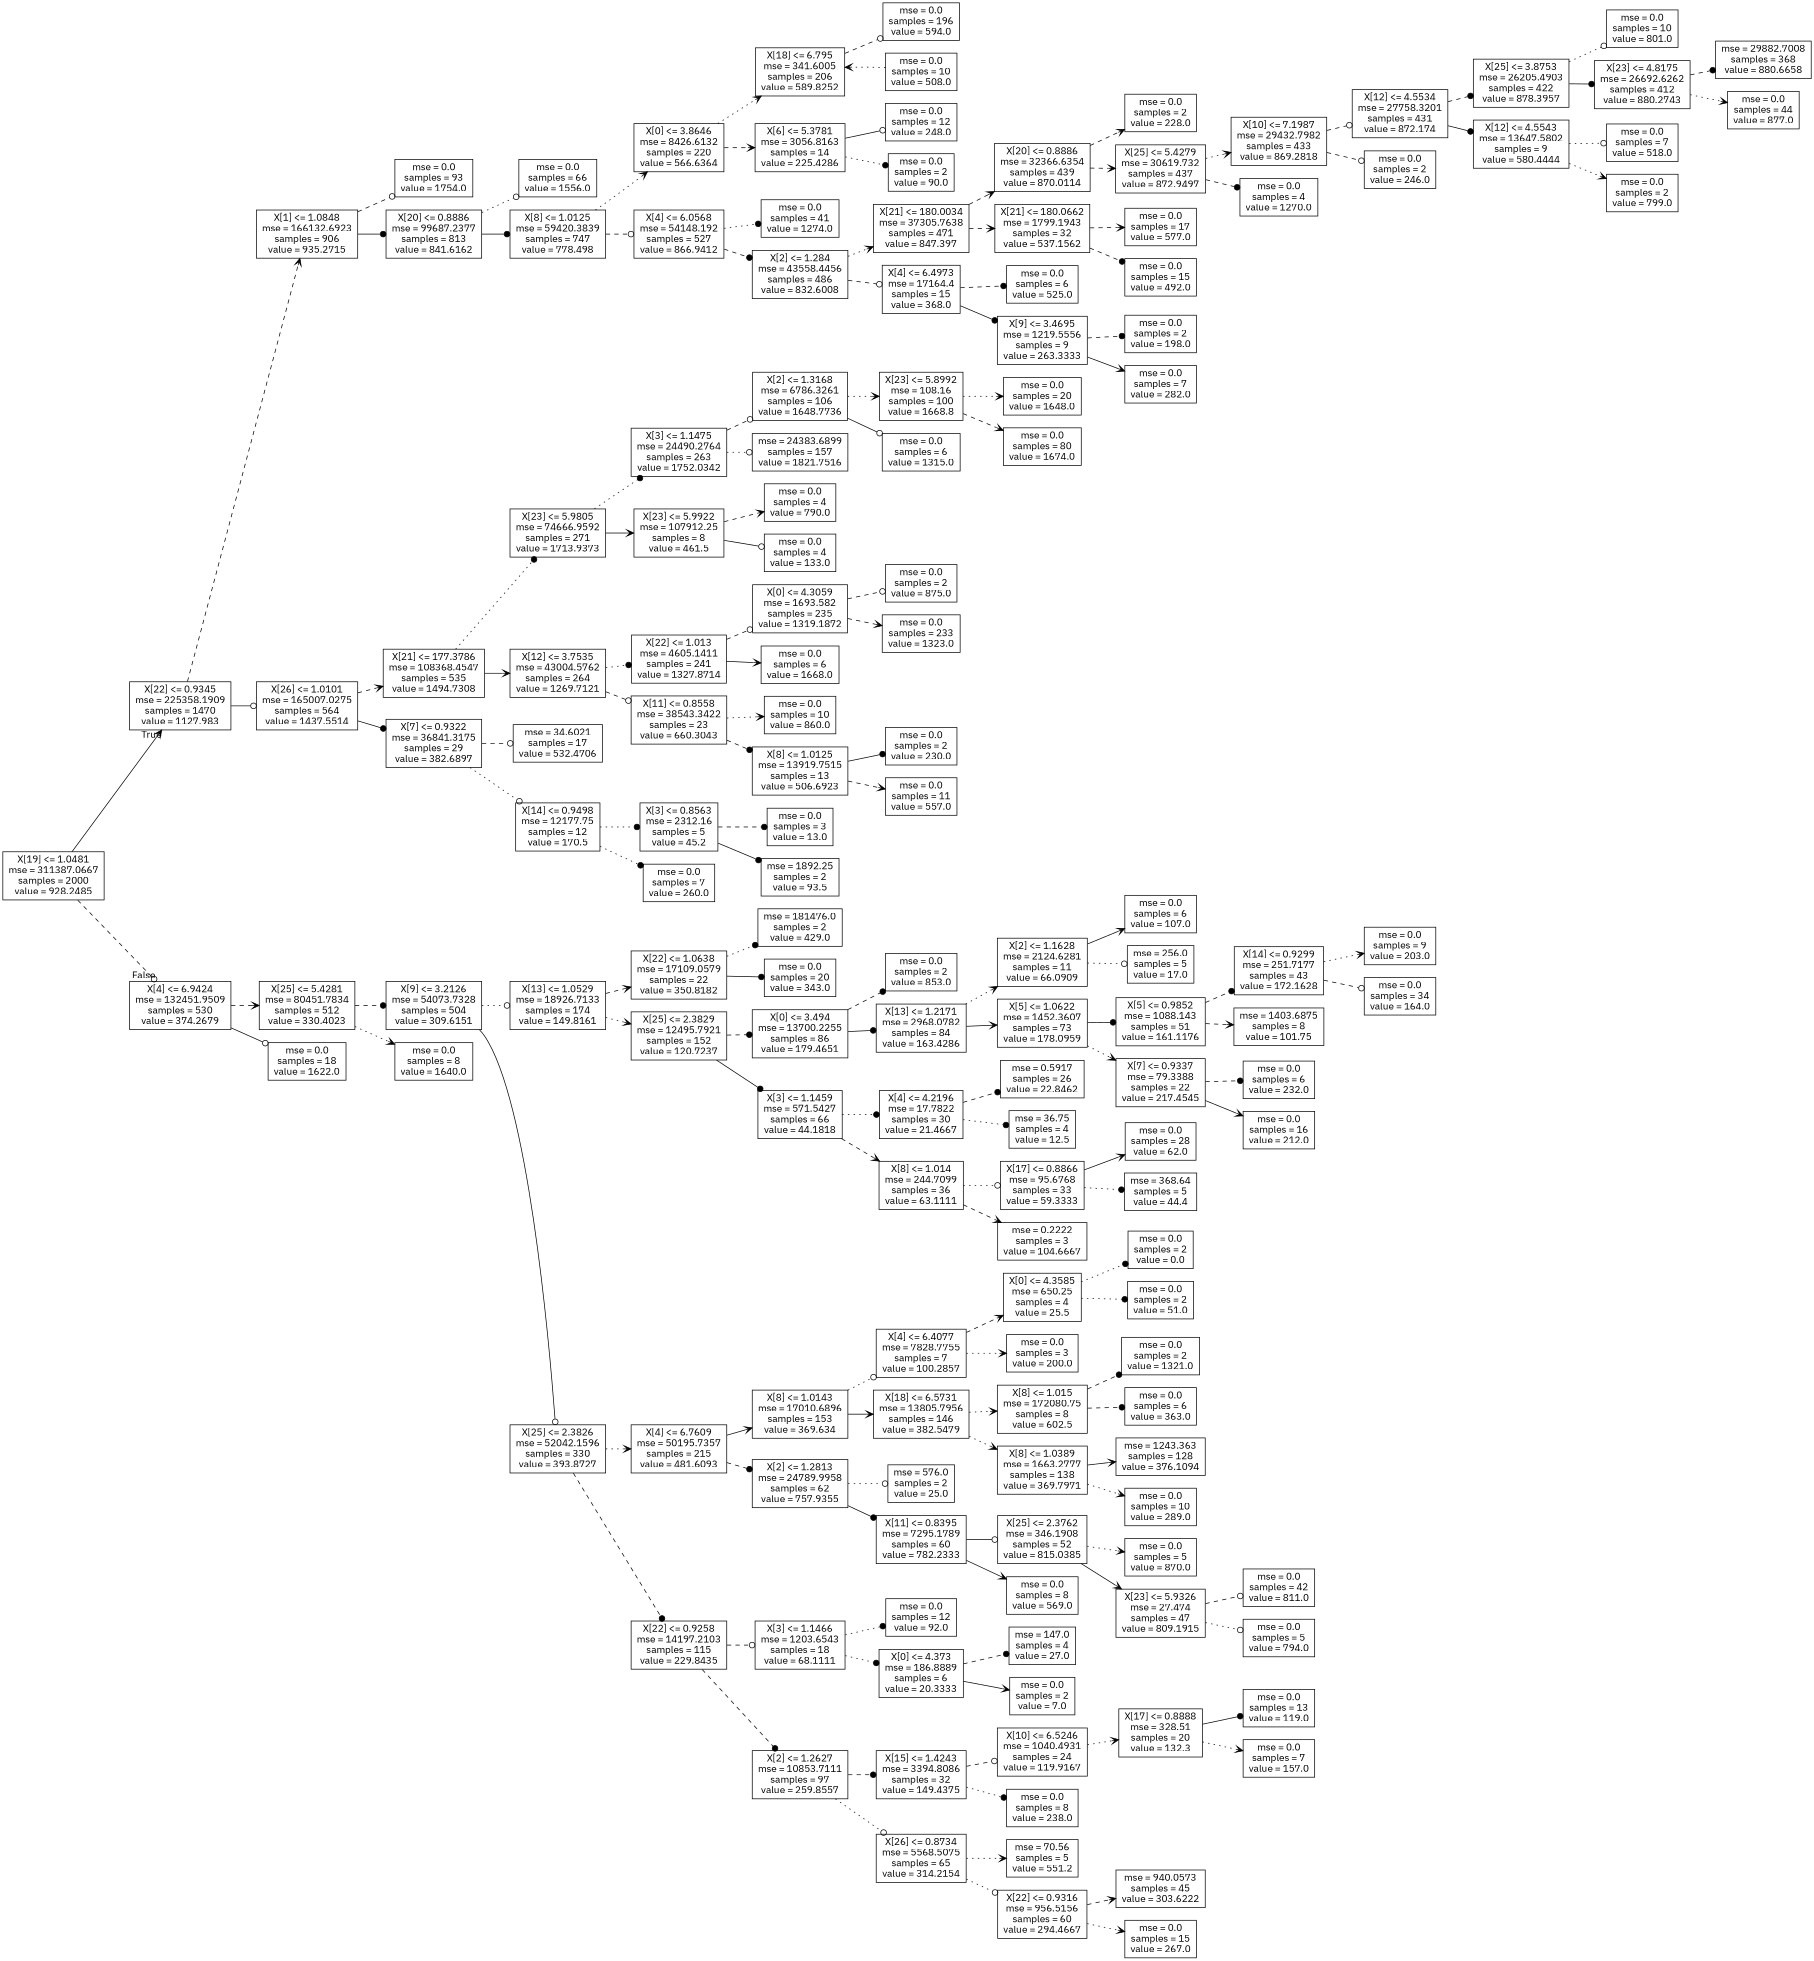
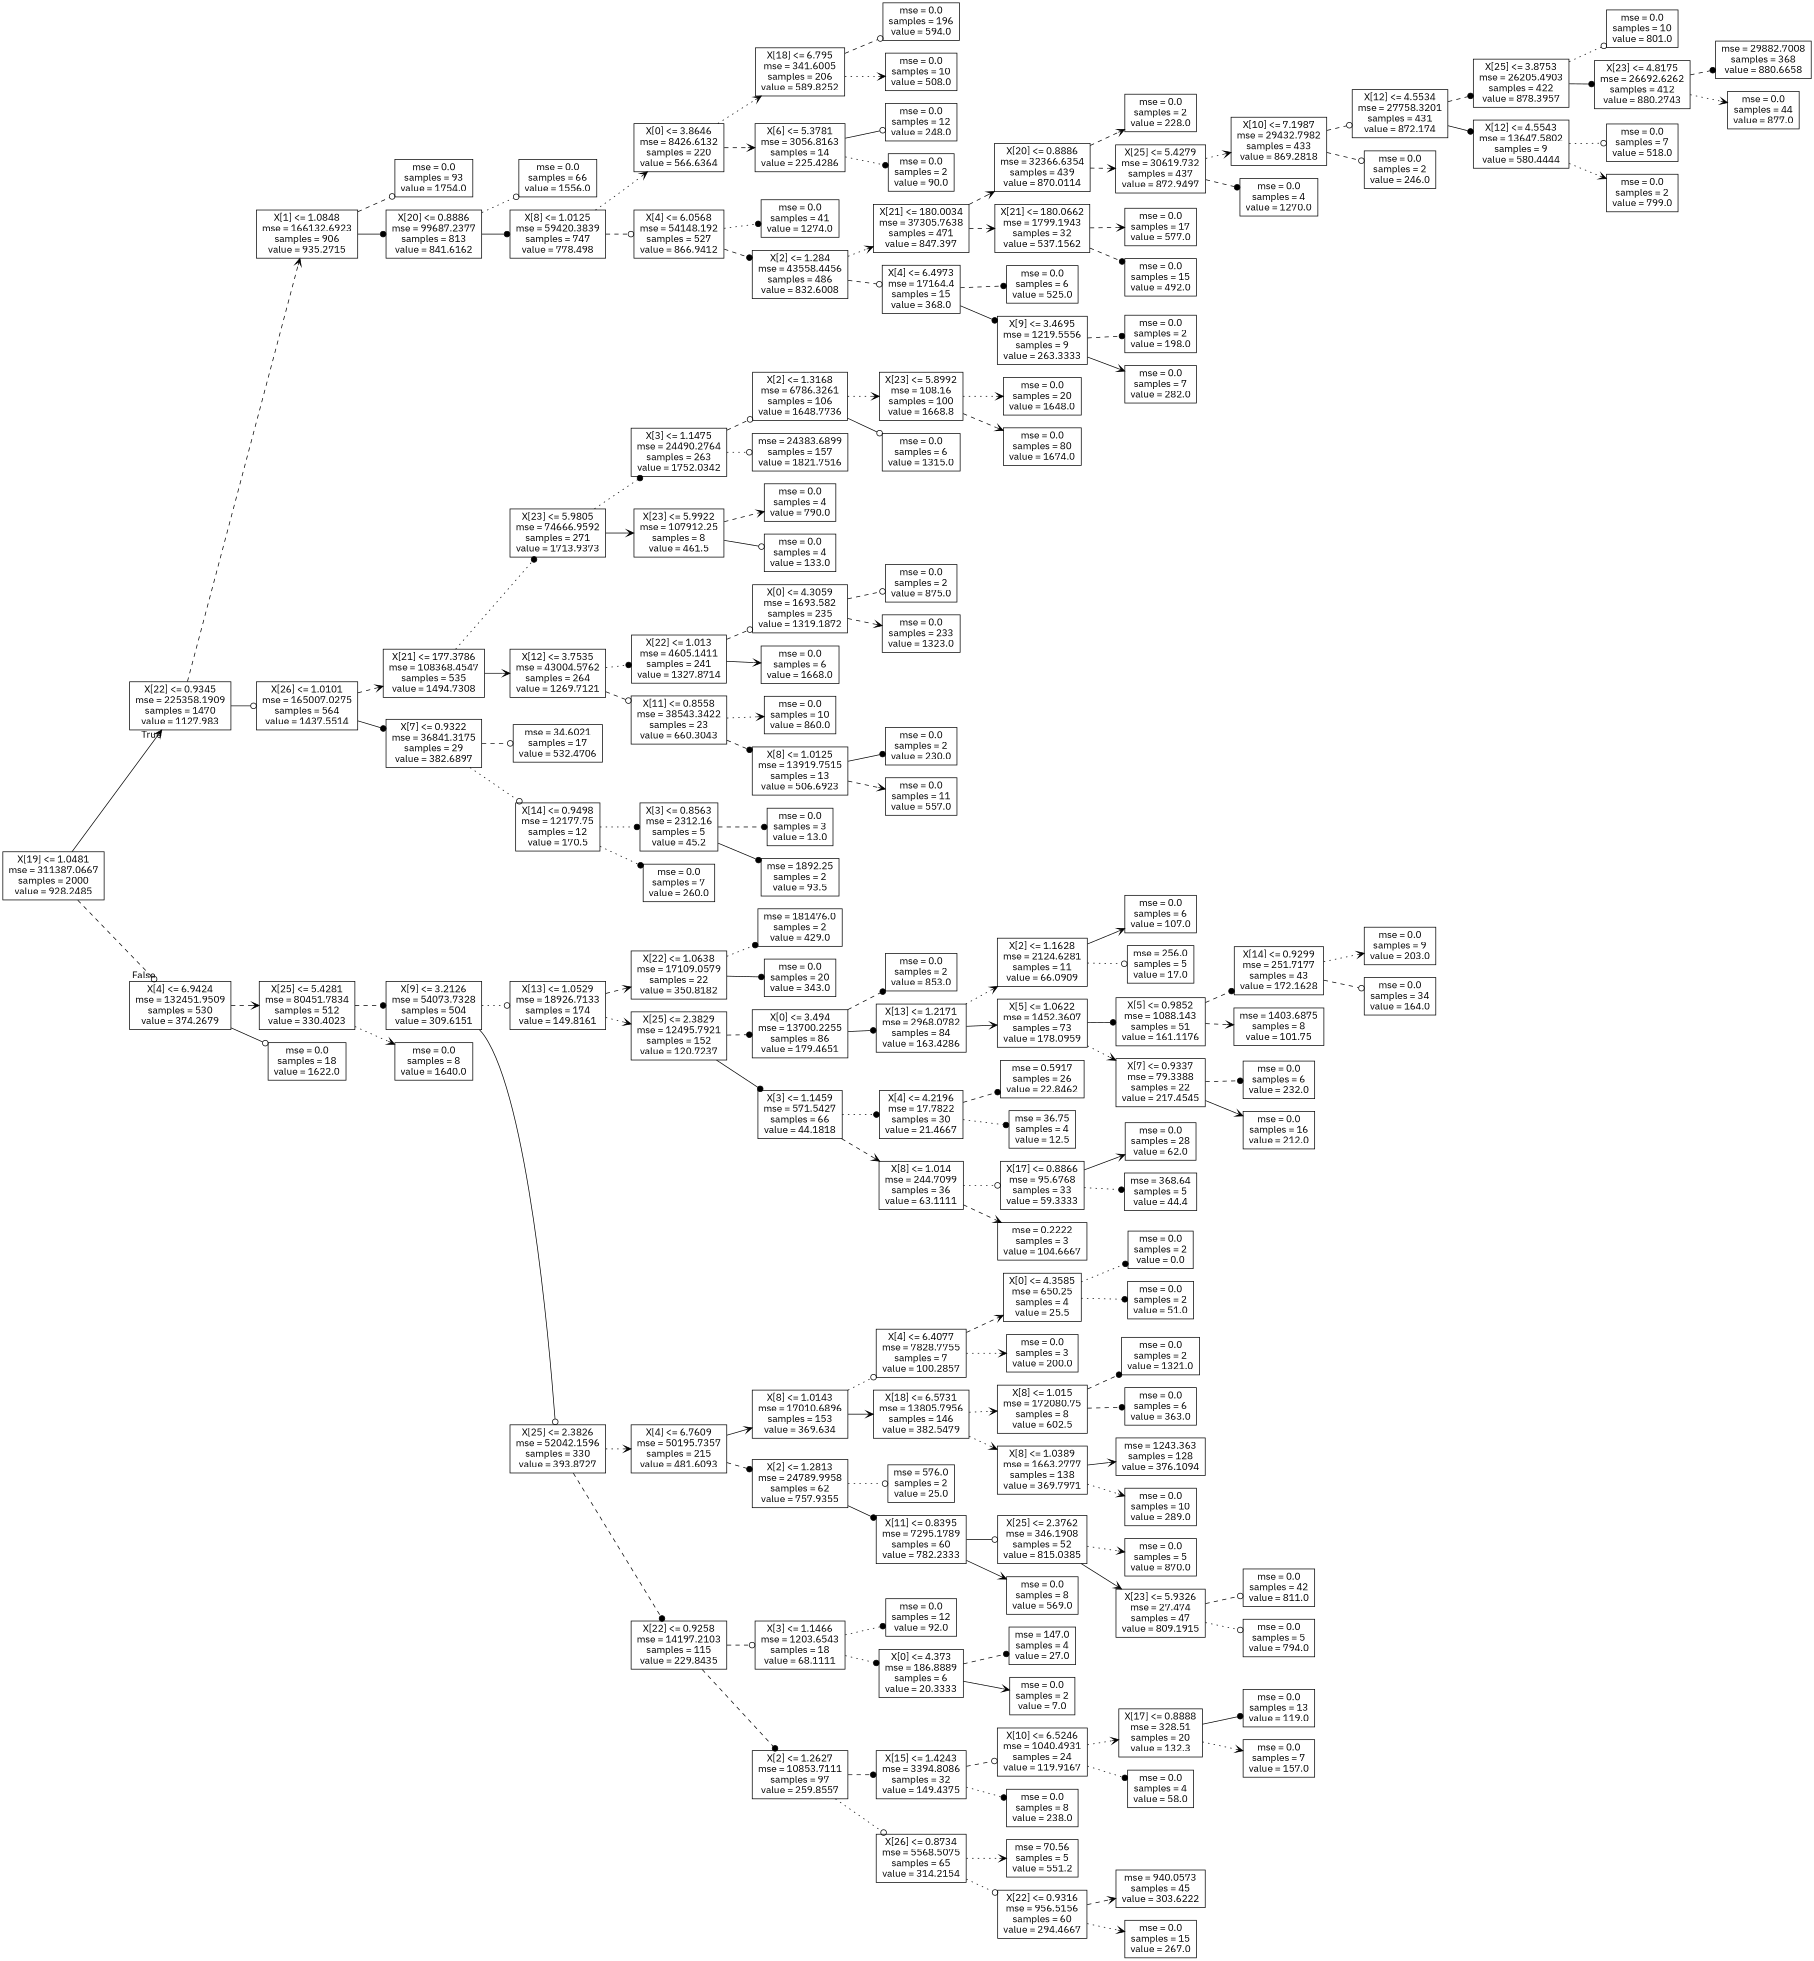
edge "mse = 0.0 samples = 10 value = 508.0" -> "X[18] <= 6.795 mse = 341.6005 samples = 206 value = 589.8252": reversed
node "mse = 0.0 samples = 4 value = 58.0": added
